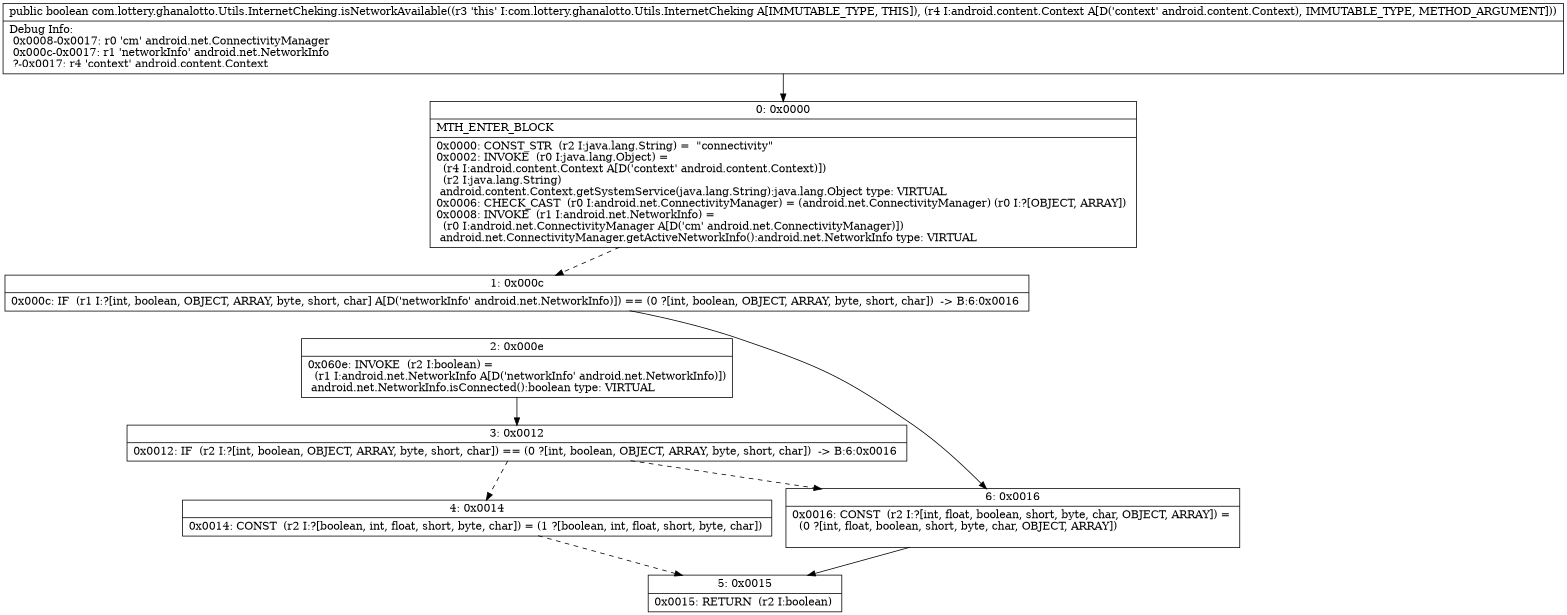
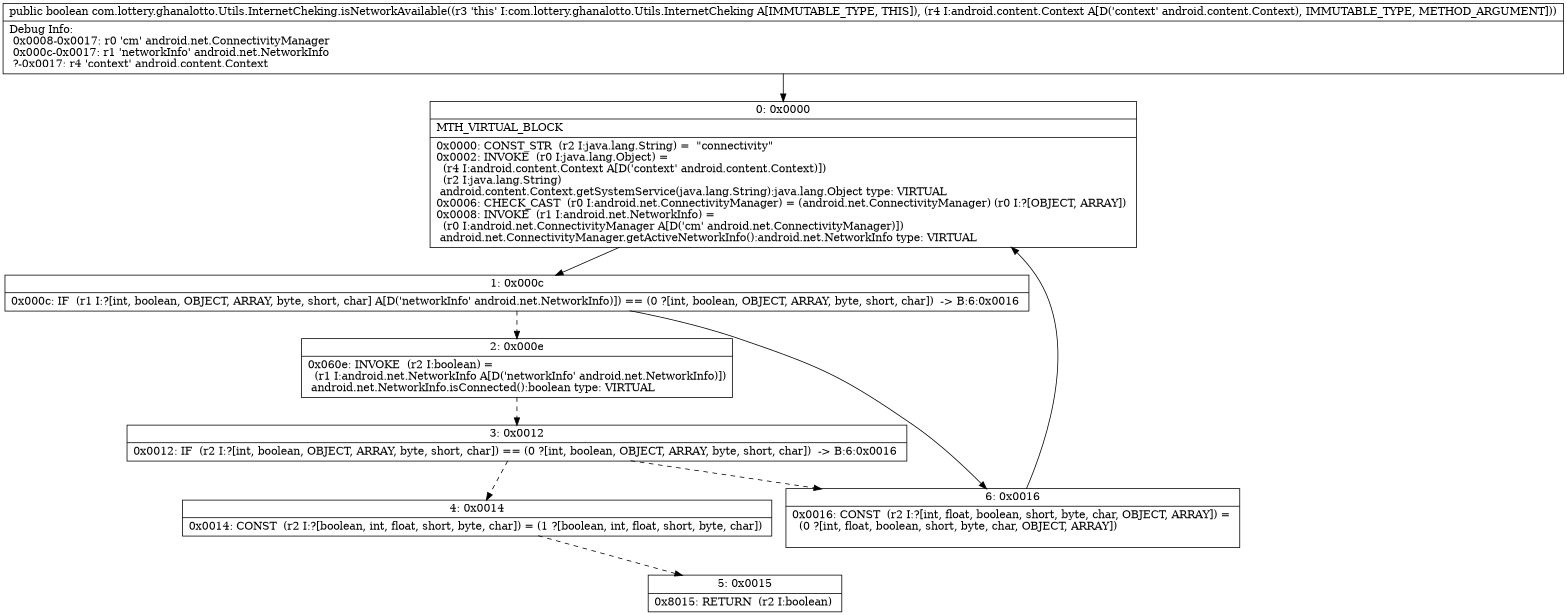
node "0: 0x0000": text "MTH_ENTER_BLOCK" -> "MTH_VIRTUAL_BLOCK"
edge "0: 0x0000" -> "1: 0x000c": style dashed -> solid
edge "1: 0x000c" -> "2: 0x000e": added
edge "2: 0x000e" -> "3: 0x0012": style solid -> dashed
edge "6: 0x0016" -> "5: 0x0015": now "6: 0x0016" -> "0: 0x0000"
node "5: 0x0015": text "0x0015: RETURN  (r2 I:boolean)" -> "0x8015: RETURN  (r2 I:boolean)"
